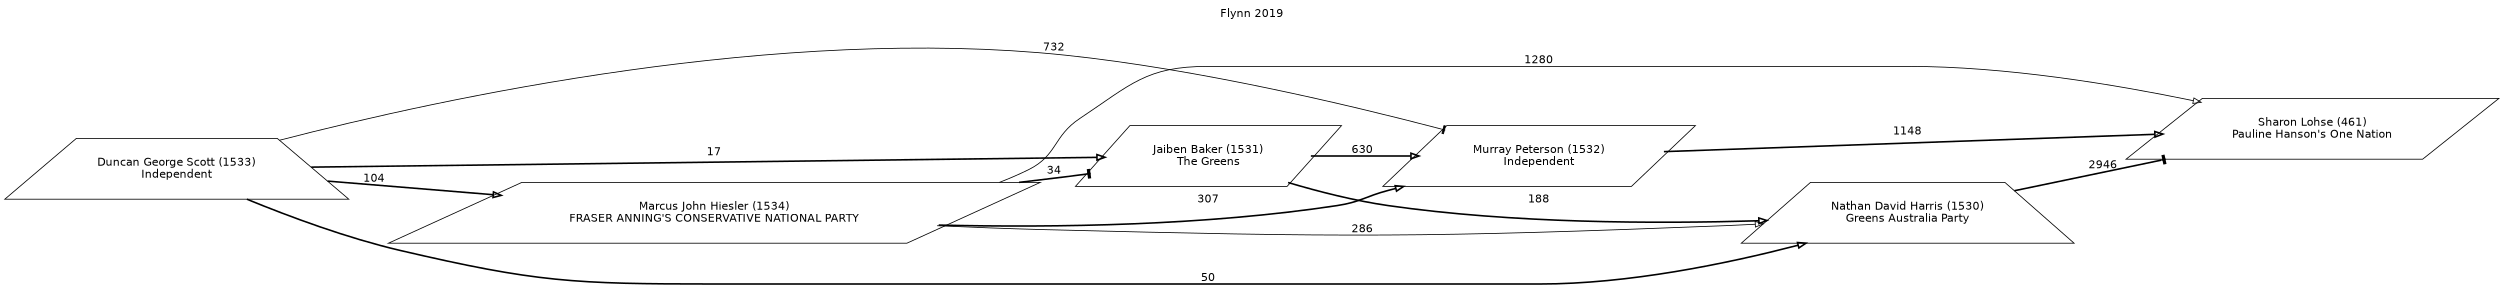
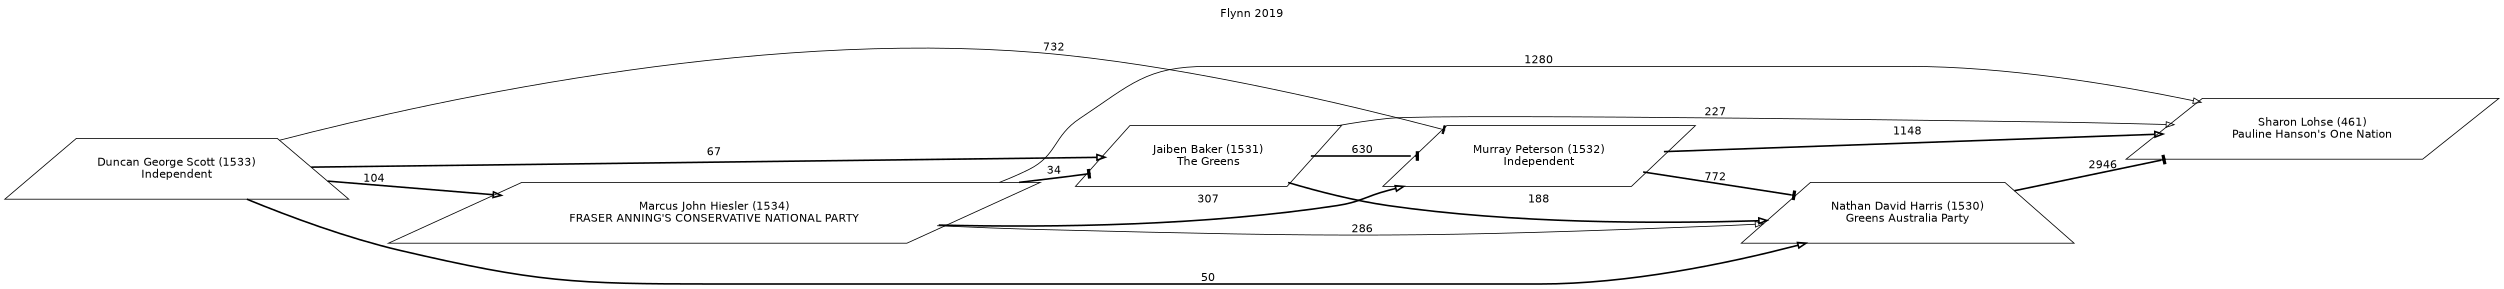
edge "Jaiben Baker (1531) The Greens" -> "Sharon Lohse (461) Pauline Hanson's One Nation": added, label "227"
edge "Duncan George Scott (1533) Independent" -> "Jaiben Baker (1531) The Greens": label "17" -> "67"
edge "Jaiben Baker (1531) The Greens" -> "Murray Peterson (1532) Independent": arrowhead onormal -> tee
edge "Murray Peterson (1532) Independent" -> "Nathan David Harris (1530) Greens Australia Party": added, label "772"
